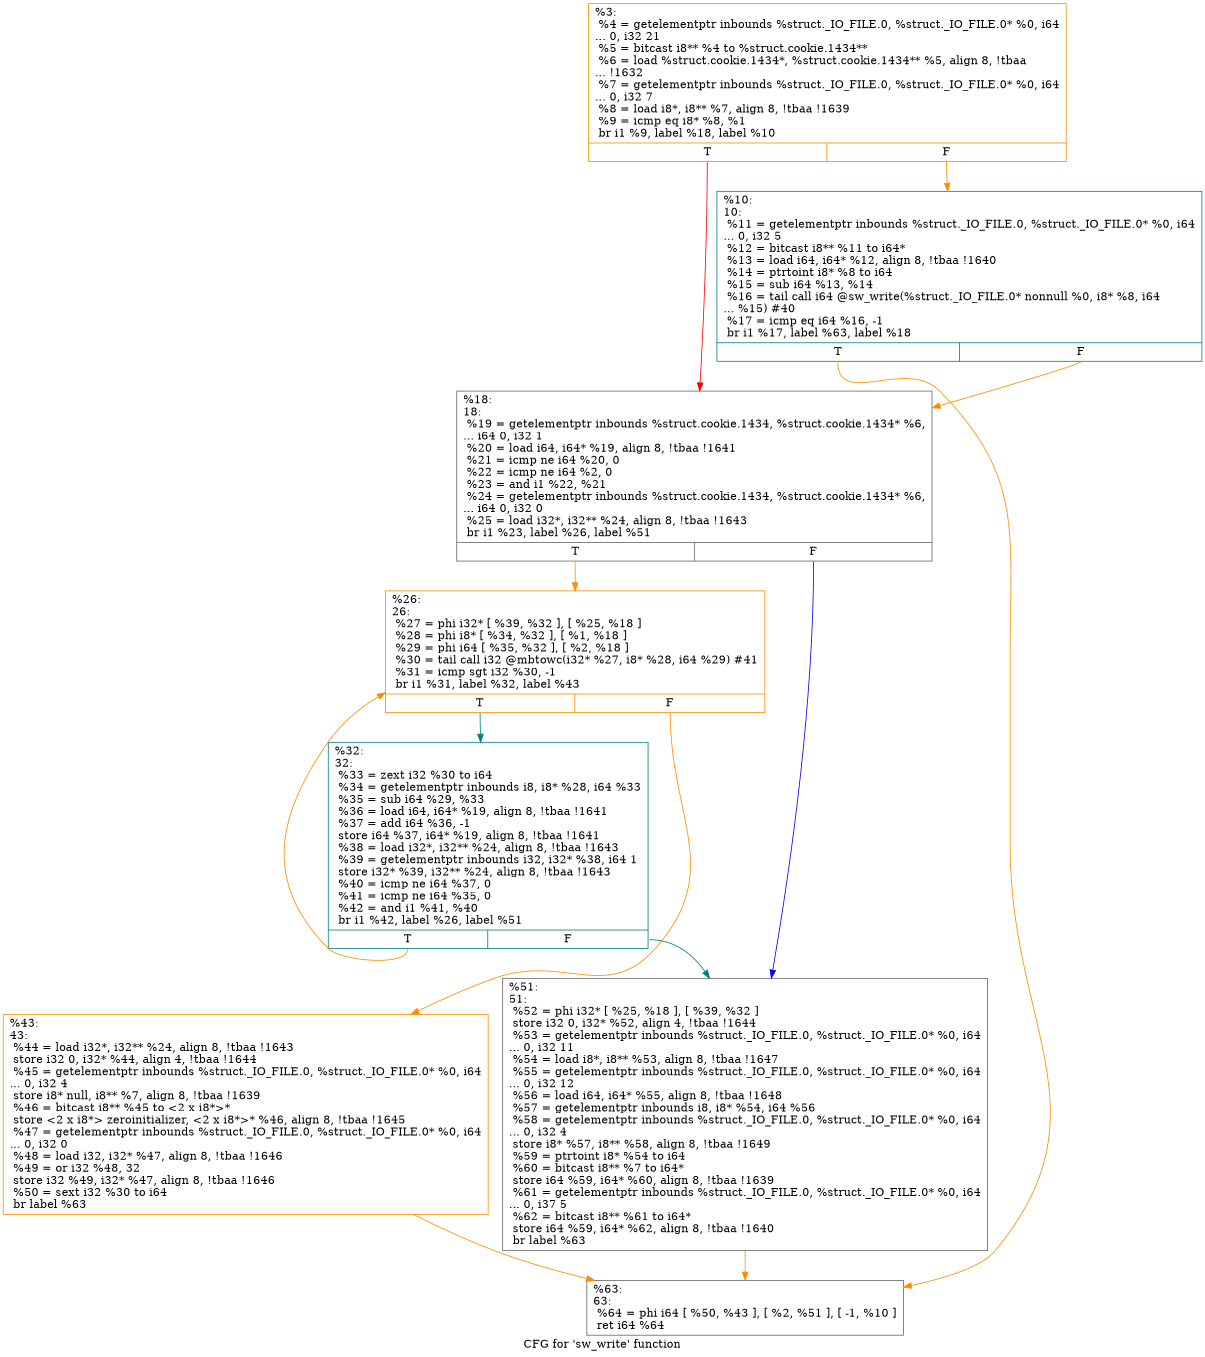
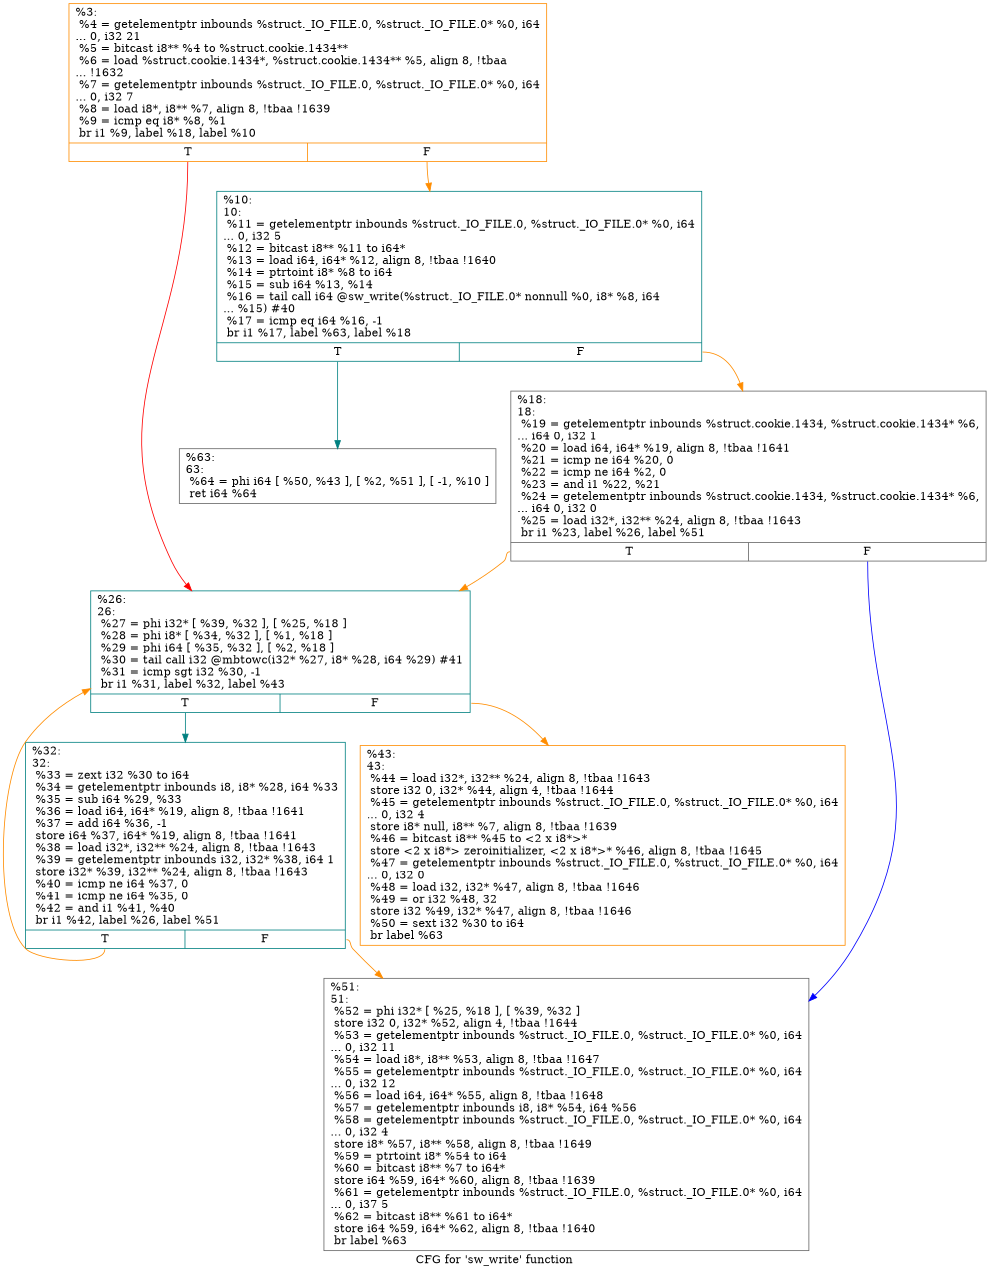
edge "%3:" -> "%18:": now "%3:" -> "%26:"
node "%26:": color darkorange -> teal
edge "%10:" -> "%63:": color darkorange -> teal
edge "%32:" -> "%51:": color teal -> darkorange
edge "%43:" -> "%63:": removed
edge "%51:" -> "%63:": removed
